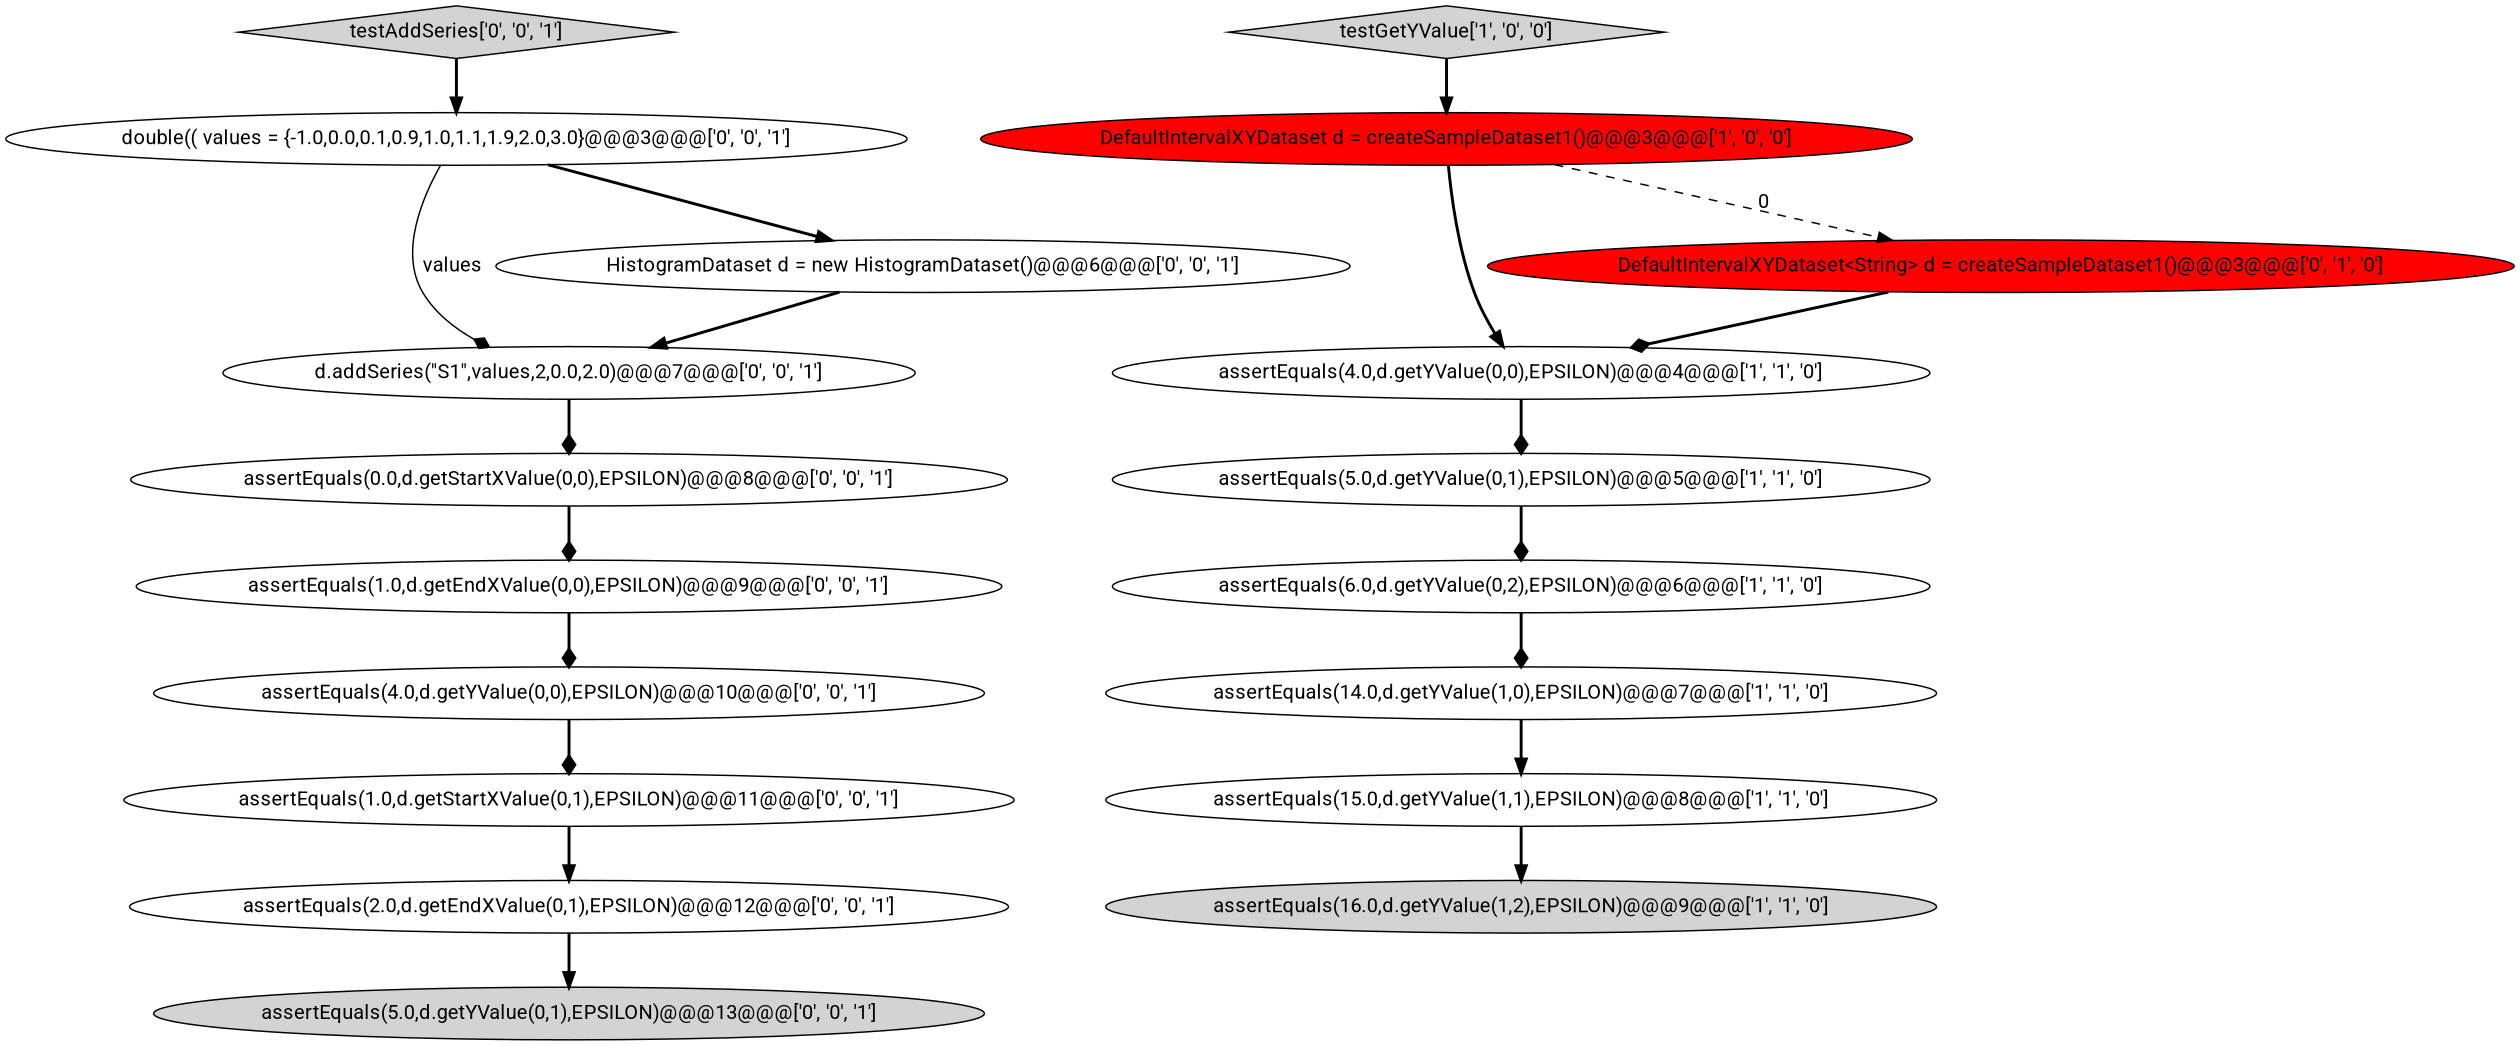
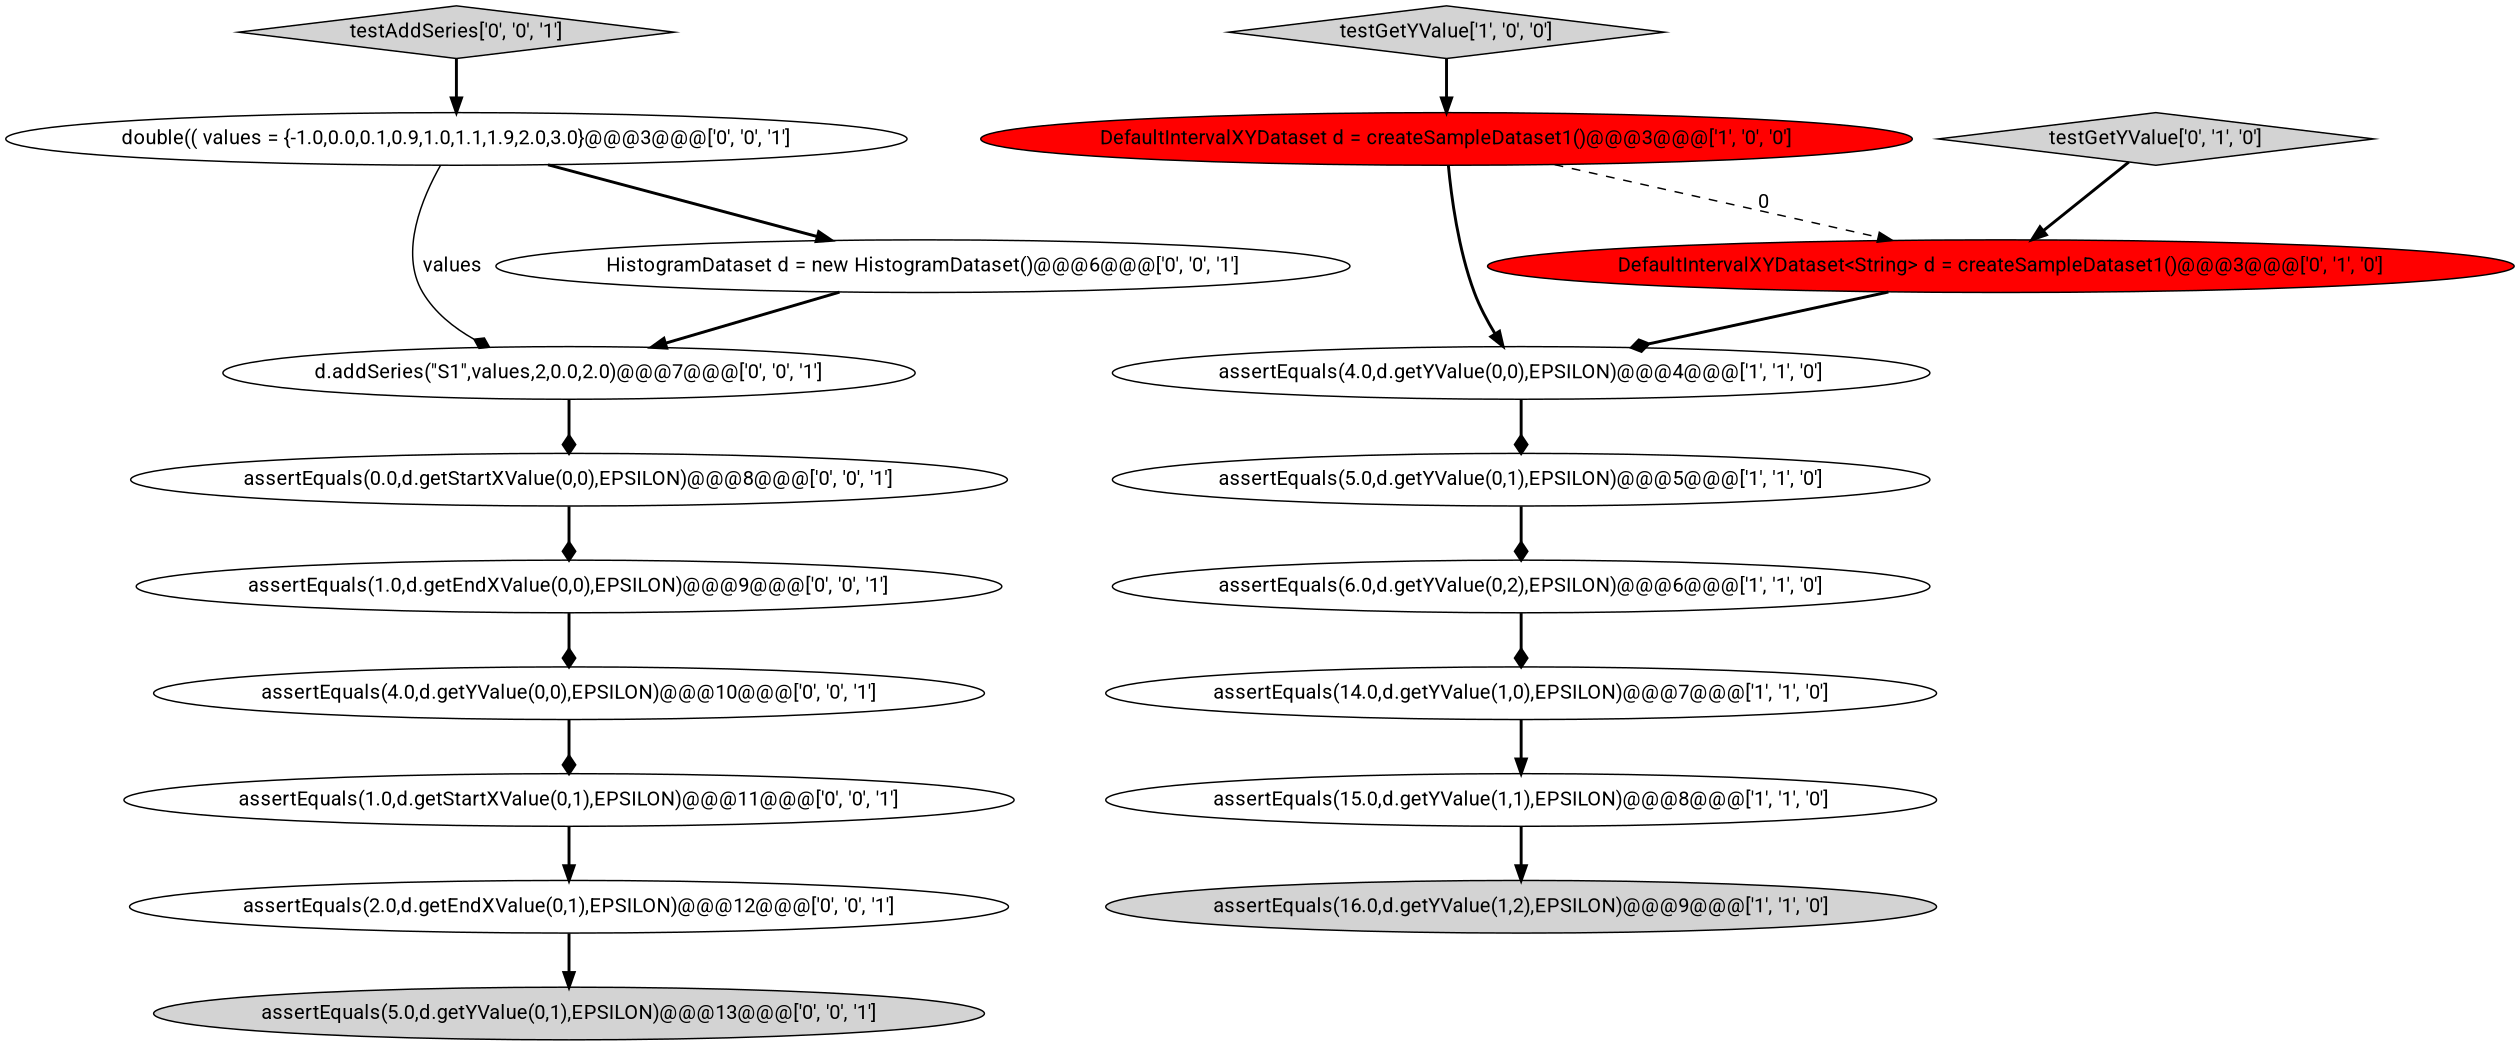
node "testGetYValue['0', '1', '0']": added
